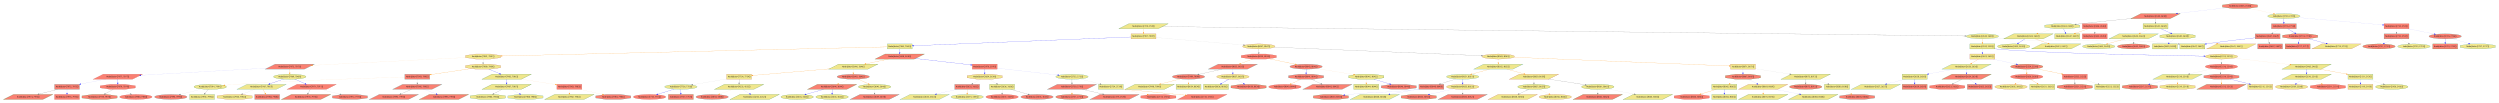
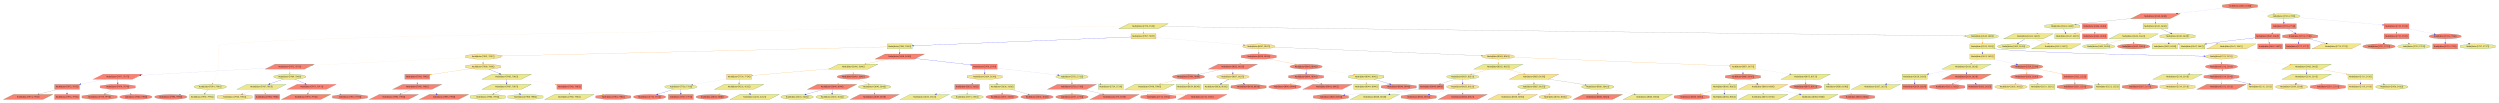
edge "Node{data=[2516, 2516]}" -> "Node{data=[2514, 2514]}": reversed
edge "Node{data=[7993, 7993]}" -> "Node{data=[7991, 7991]}": now "Node{data=[2728, 2728]}" -> "Node{data=[7991, 7991]}"
